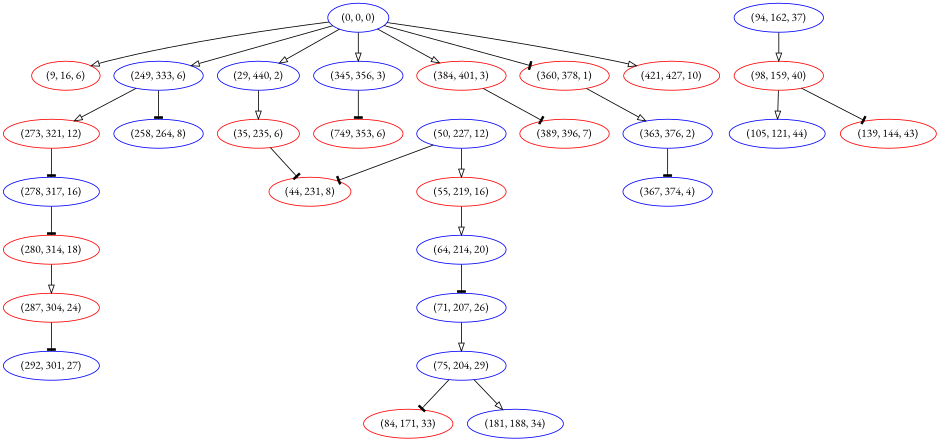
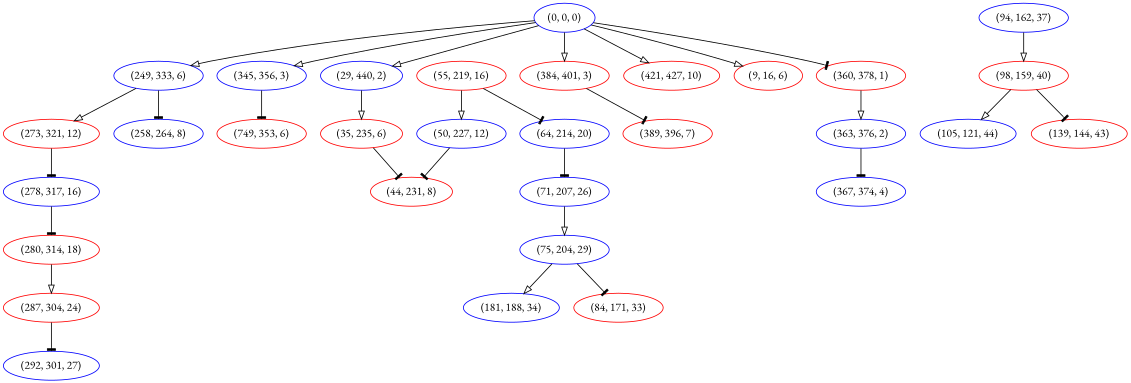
edge "(50, 227, 12)" -> "(55, 219, 16)": reversed
edge "(55, 219, 16)" -> "(64, 214, 20)": arrowhead onormal -> tee
